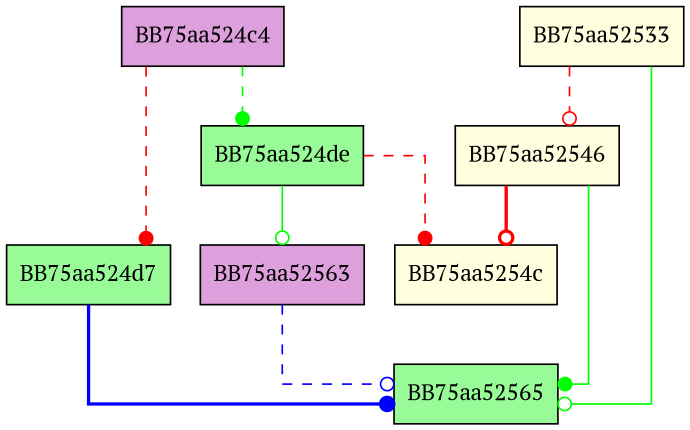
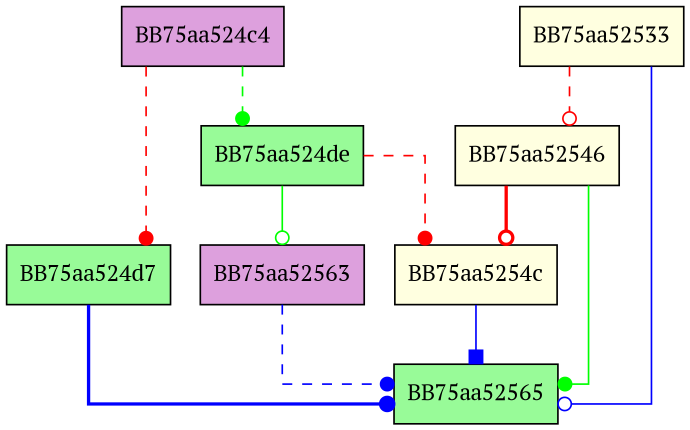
edge "BB75aa52533" -> "BB75aa52565": color green -> blue
edge "BB75aa5254c" -> "BB75aa52565": added
edge "BB75aa52563" -> "BB75aa52565": arrowhead odot -> dot
